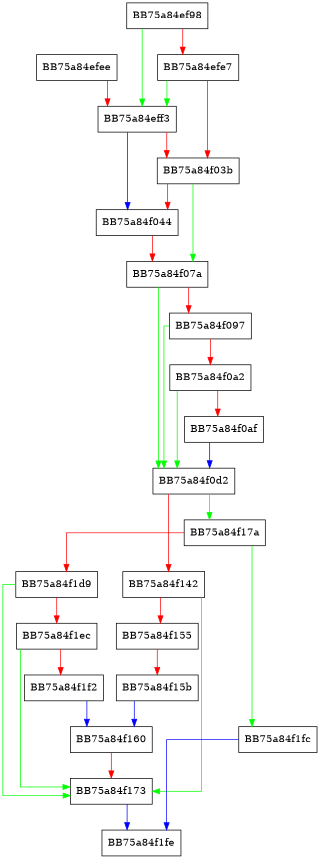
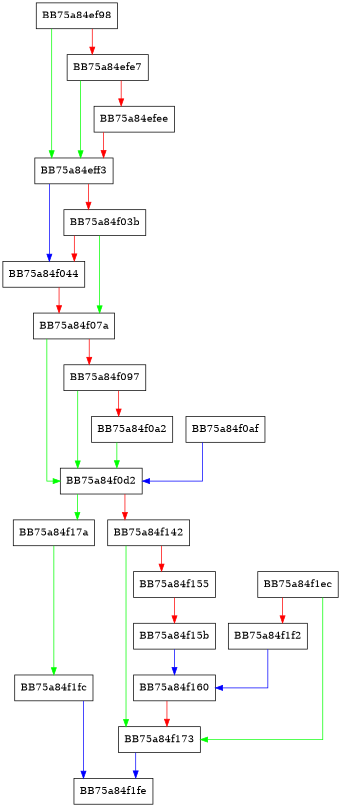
edge "BB75a84efe7" -> "BB75a84f03b": now "BB75a84efe7" -> "BB75a84efee"
edge "BB75a84f0a2" -> "BB75a84f0af": removed
node "BB75a84f1d9": removed
